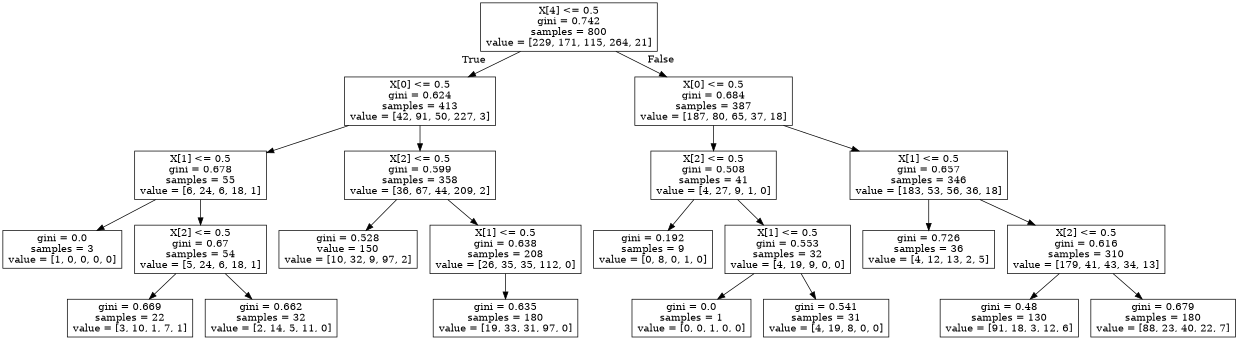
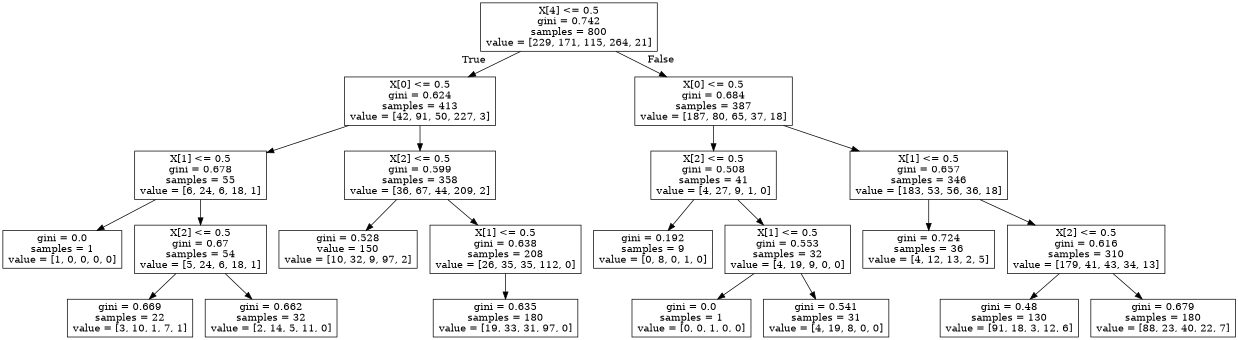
node "gini = 0.0 samples = 3 value = [1, 0, 0, 0, 0]": label "gini = 0.0 samples = 3 value = [1, 0, 0, 0, 0]" -> "gini = 0.0 samples = 1 value = [1, 0, 0, 0, 0]"
node "gini = 0.726 samples = 36 value = [4, 12, 13, 2, 5]": label "gini = 0.726 samples = 36 value = [4, 12, 13, 2, 5]" -> "gini = 0.724 samples = 36 value = [4, 12, 13, 2, 5]"
